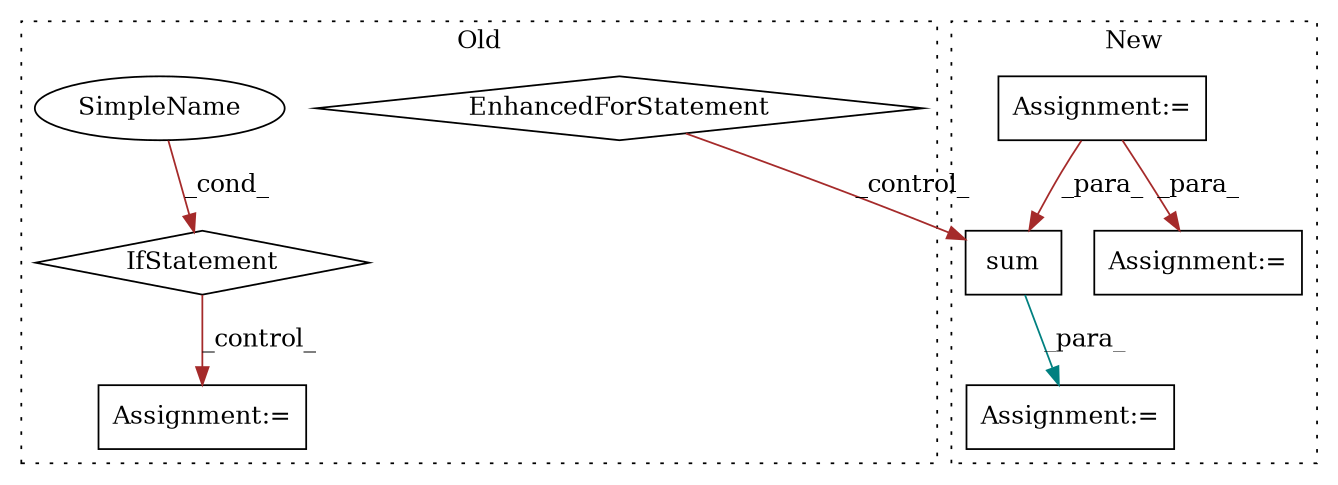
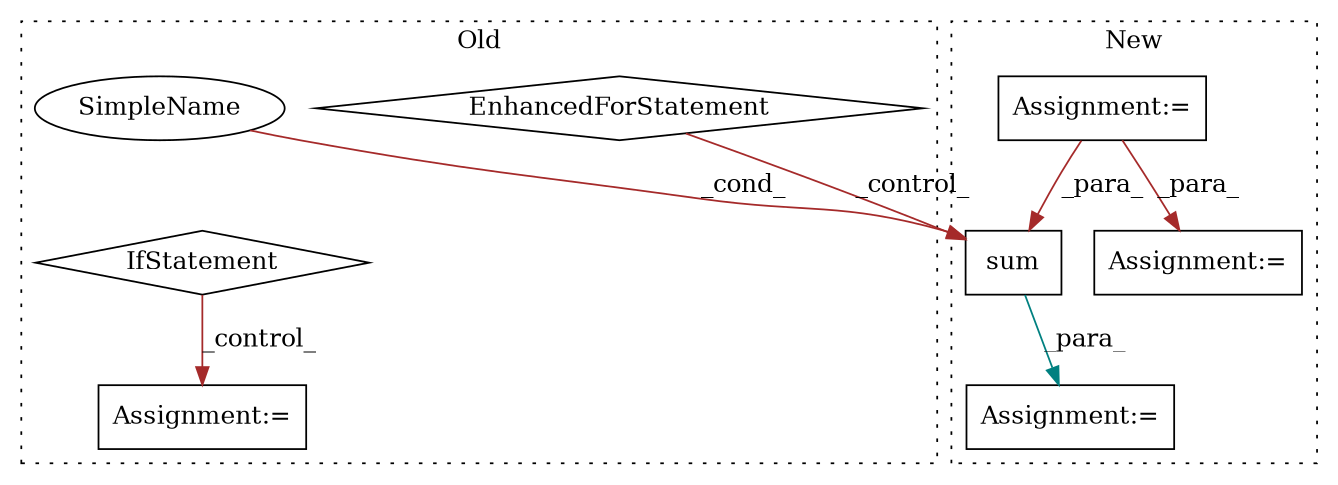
edge "SimpleName" -> "IfStatement": now "SimpleName" -> "sum"
